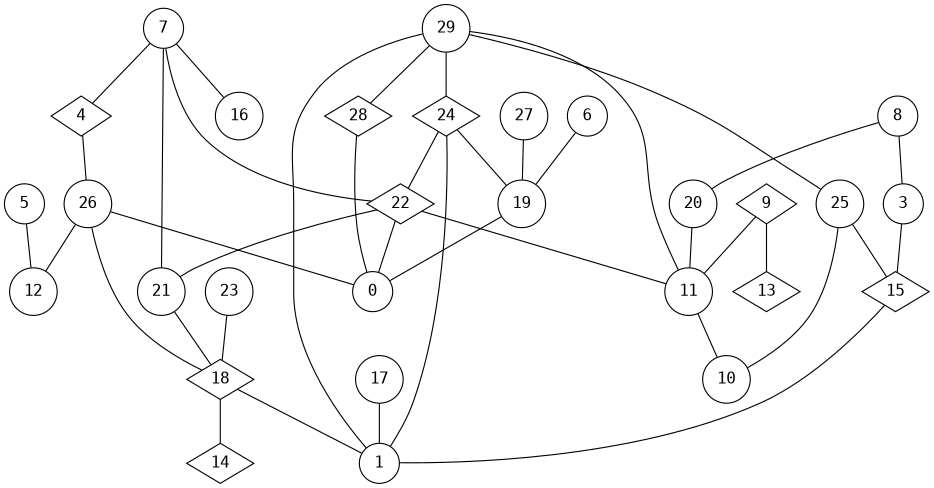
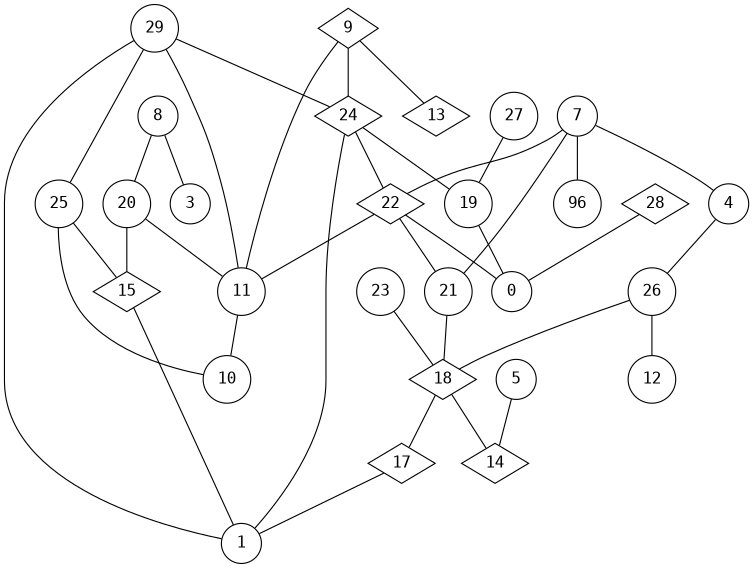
edge "9" -- "24": added
edge "29" -- "28": removed
node "4": shape diamond -> circle
node "16": label "16" -> "96"
node "6": removed
edge "5" -- "12": now "5" -- "14"
edge "26" -- "0": removed
edge "3" -- "15": now "20" -- "15"
node "17": shape circle -> diamond
edge "18" -- "1": now "18" -- "17"
